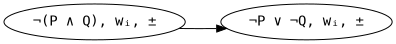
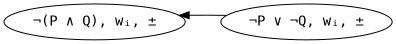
edge "¬(P ∧ Q), wᵢ, ±" -> "¬P ∨ ¬Q, wᵢ, ±": reversed
